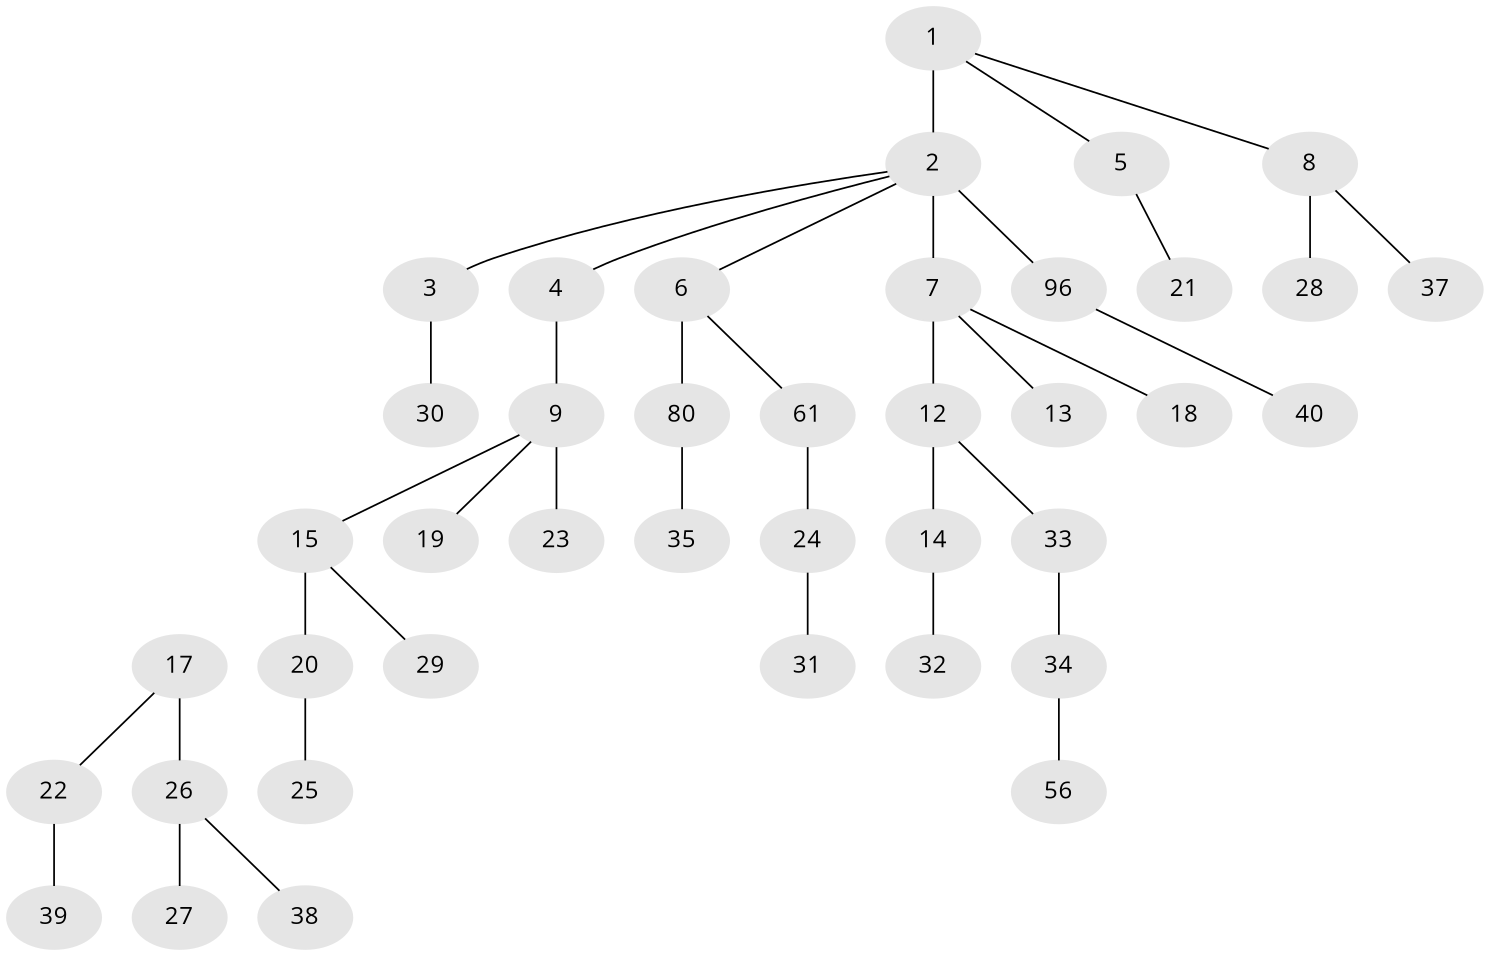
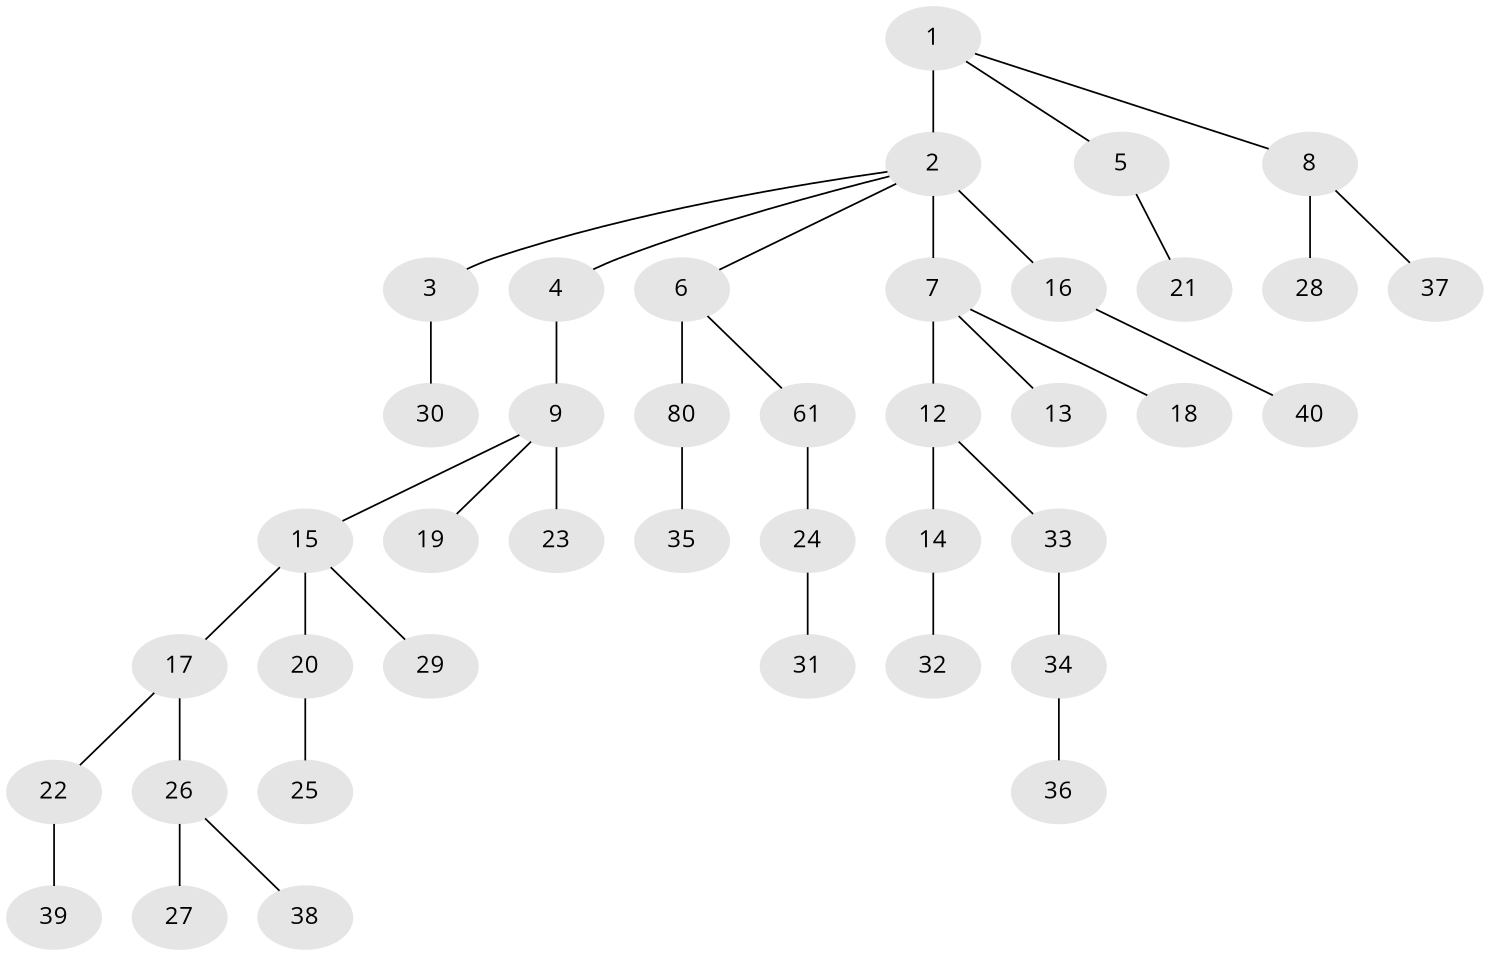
node "96": label "96" -> "16"
edge "15" -- "17": added
node "56": label "56" -> "36"
